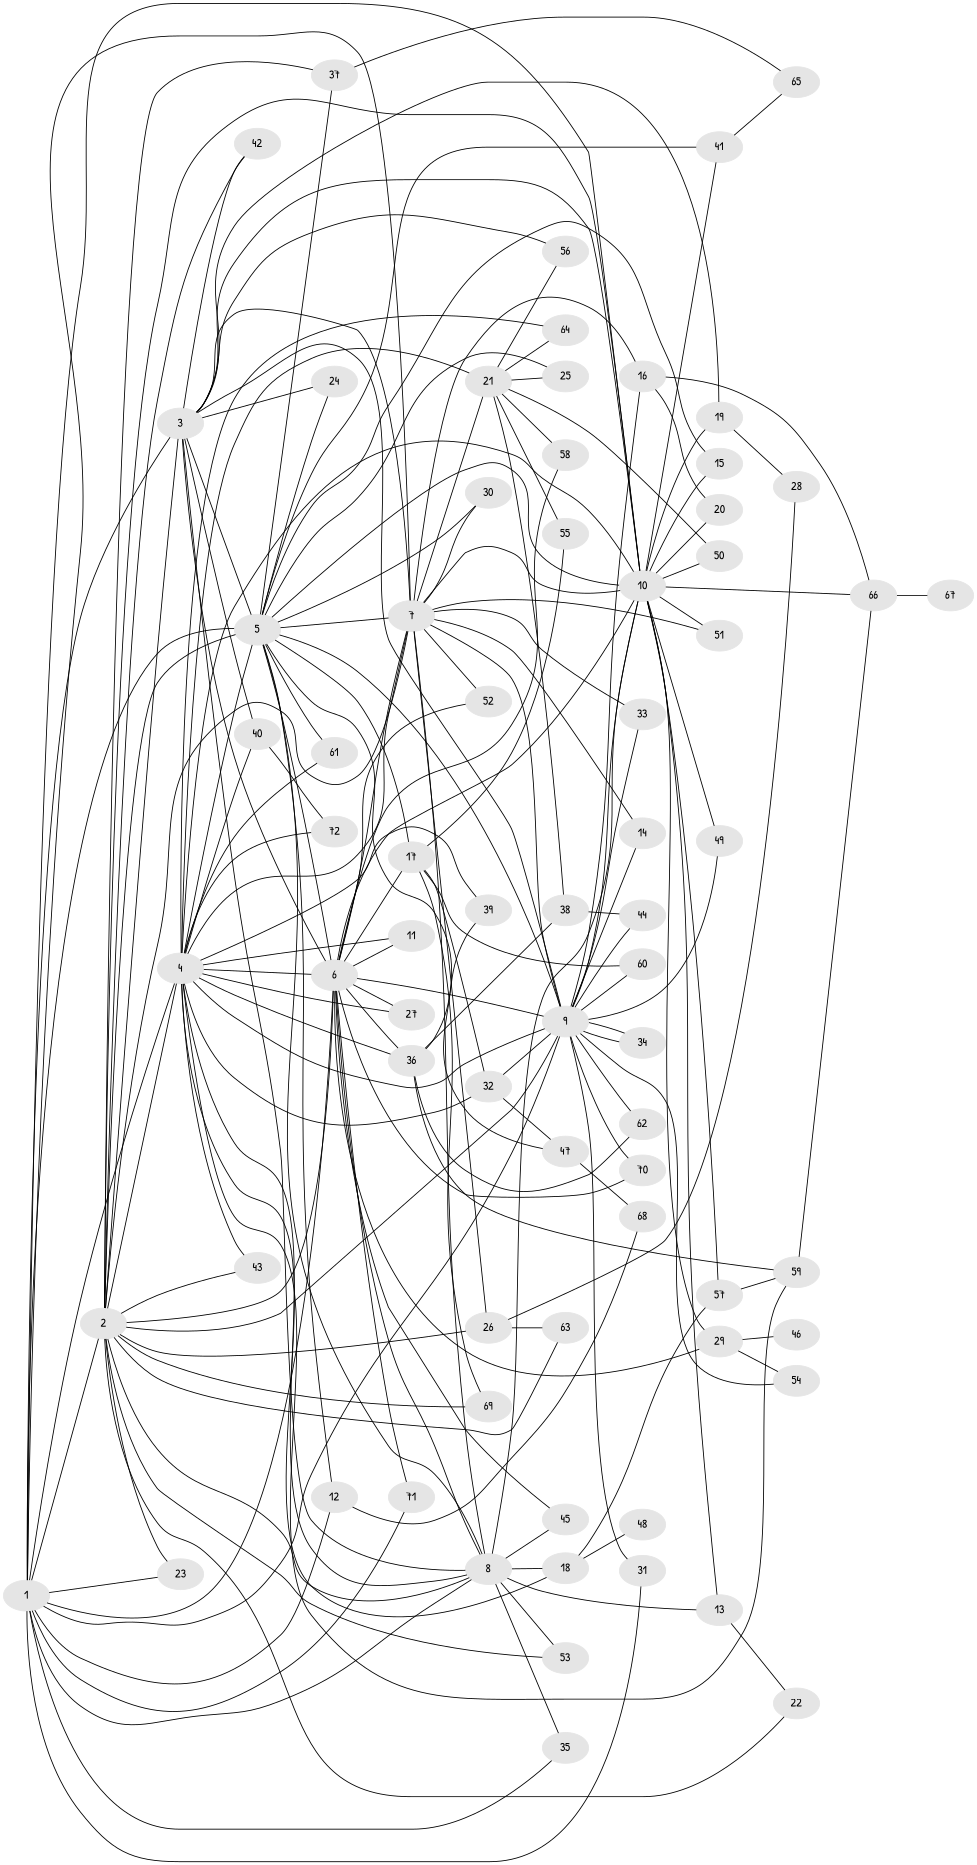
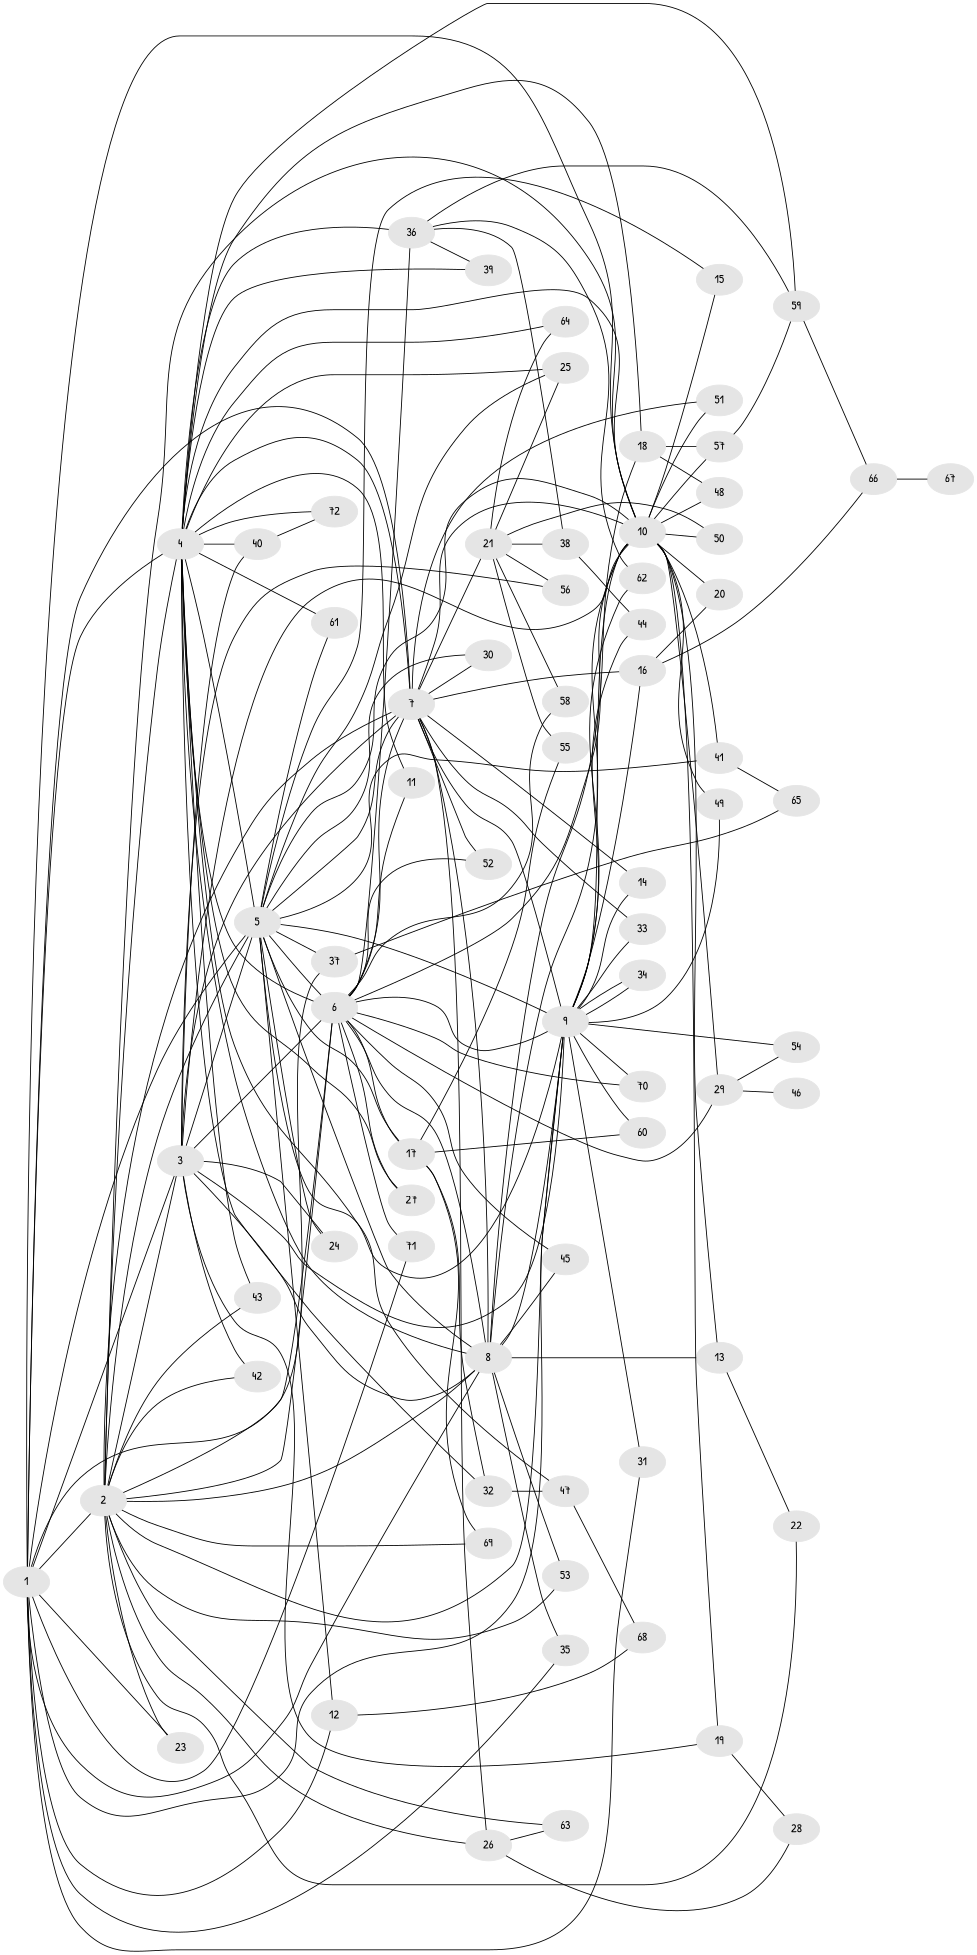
edge "21" -- "4": now "25" -- "4"
edge "10" -- "66": now "10" -- "48"
edge "9" -- "32": now "9" -- "8"
